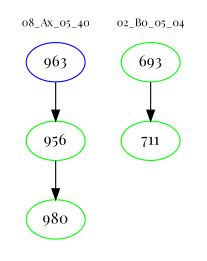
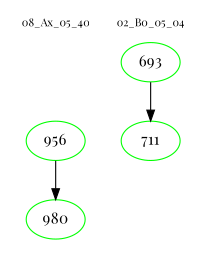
node "963": removed
